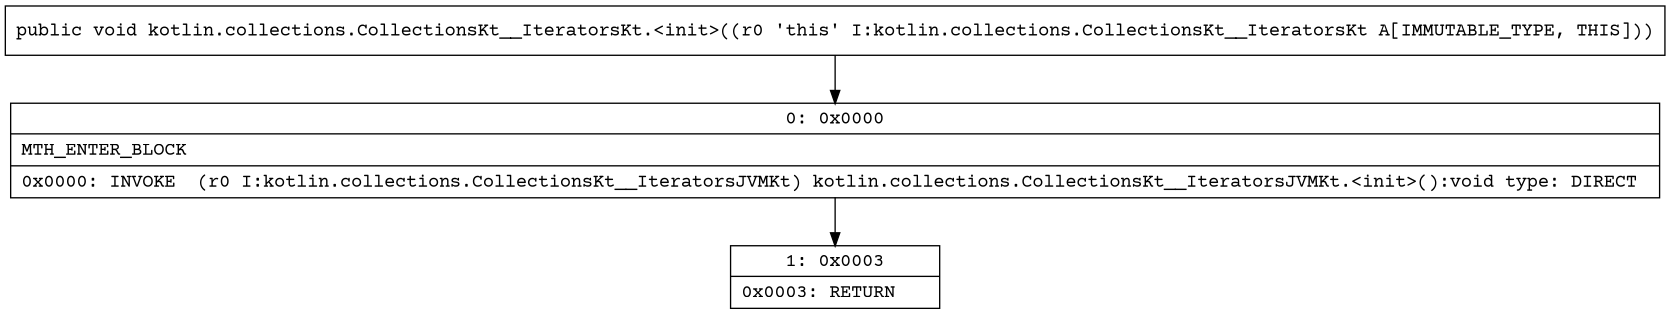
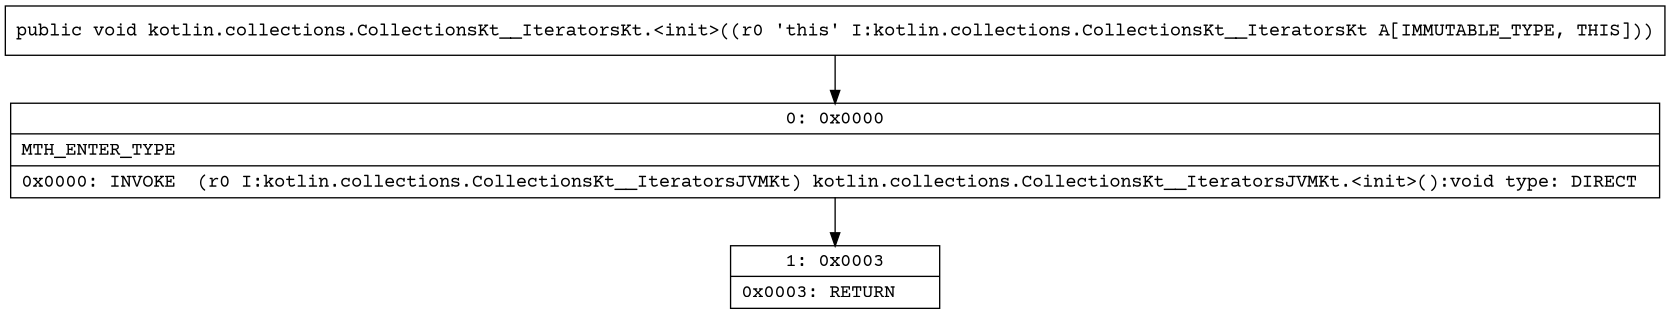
node "0: 0x0000": text "MTH_ENTER_BLOCK" -> "MTH_ENTER_TYPE"
